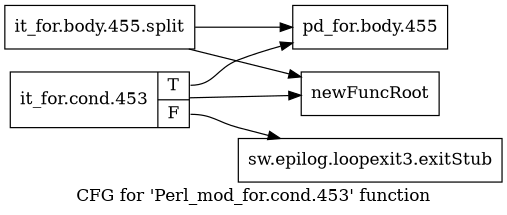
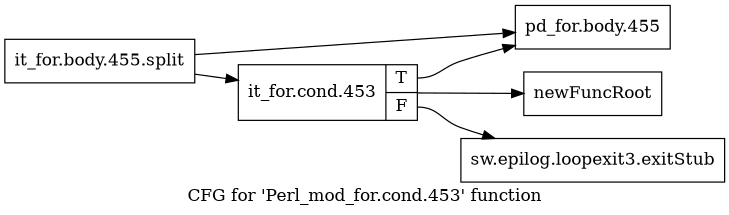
edge "it_for.body.455.split" -> "newFuncRoot": now "it_for.body.455.split" -> "it_for.cond.453"
